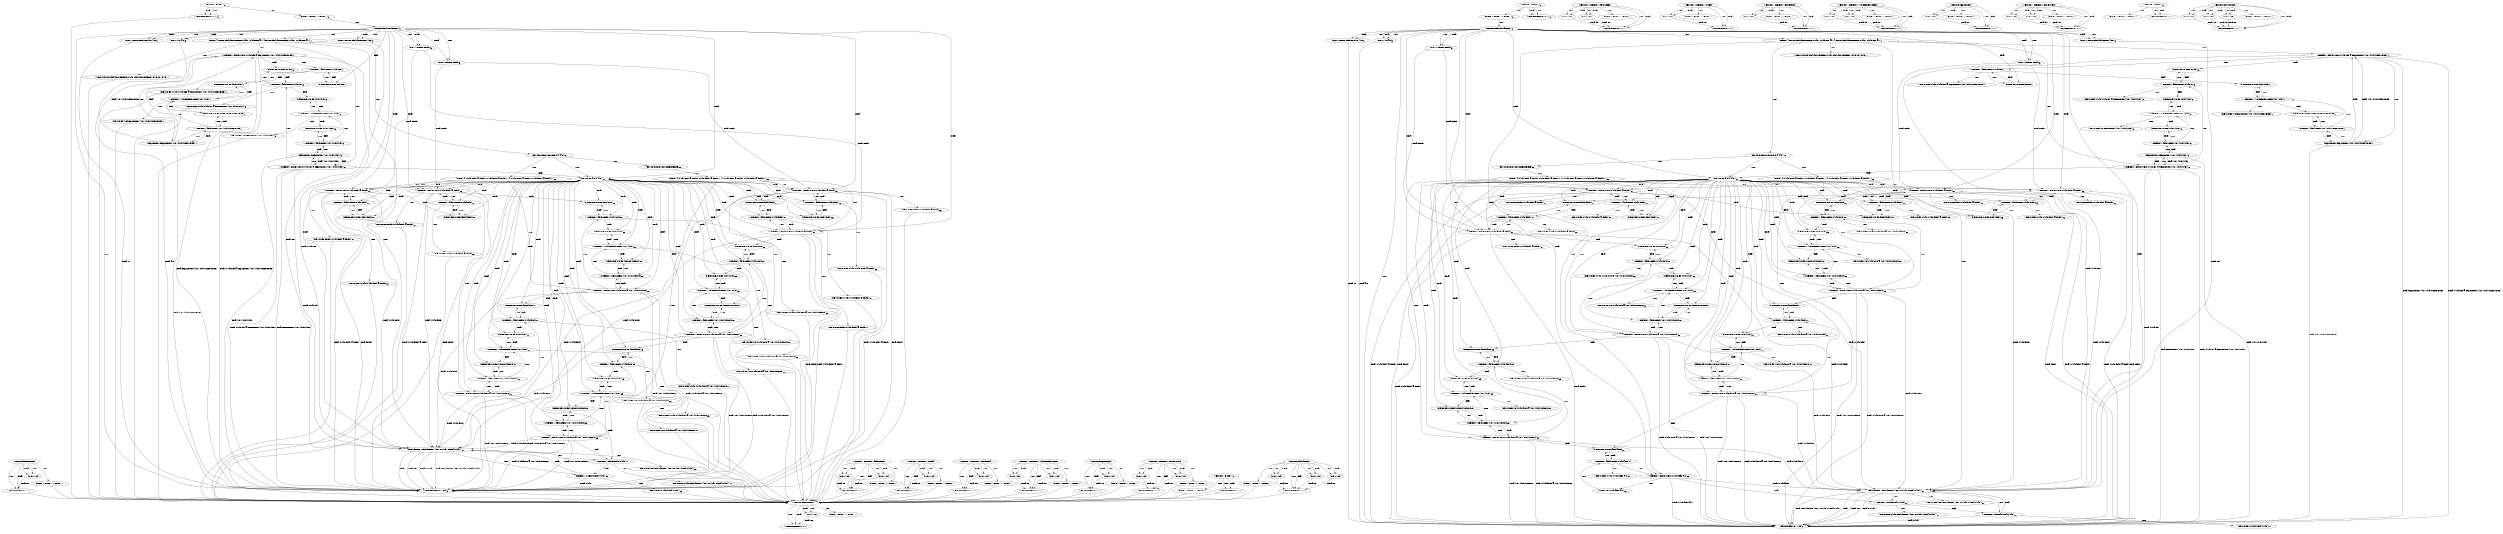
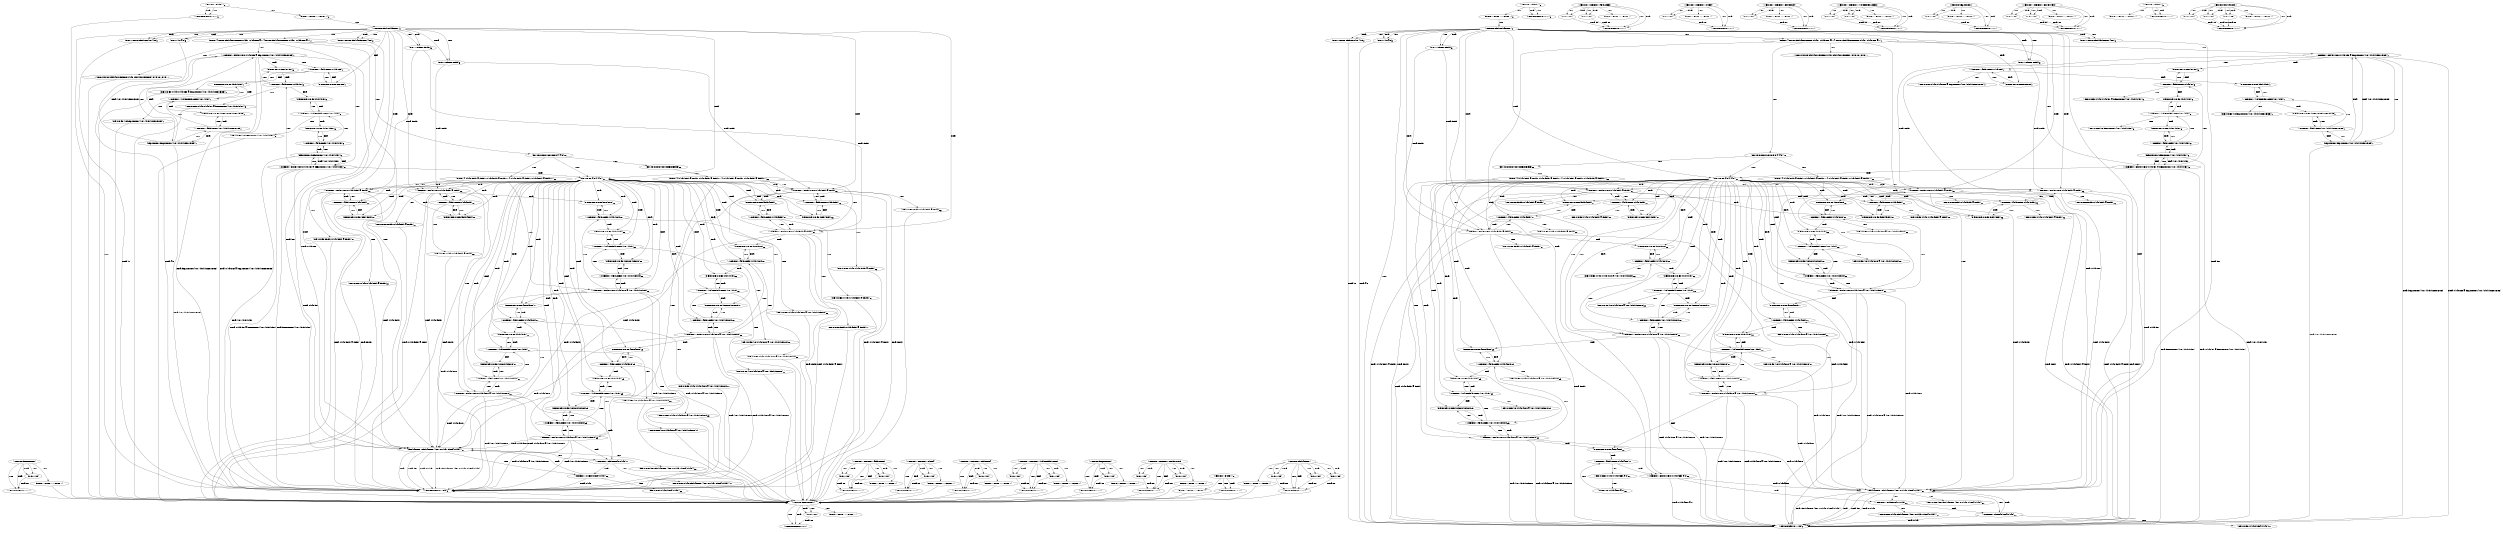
edge "(<operator>.fieldAccess,minfo.flags)" -> "(FIELD_IDENTIFIER,flags,flags)": removed, label "AST:"
edge "(<operator>.fieldAccess,minfo.flags)" -> "(<operator>.assignment,minfo.flags = 0)": label "AST: " -> "CFG: "
edge "(<operator>.assignment,minfo.flags = 0)" -> "(LITERAL,0,minfo.flags = 0)": now "(IDENTIFIER,minfo,minfo.flags = 0)" -> "(LITERAL,0,minfo.flags = 0)"
